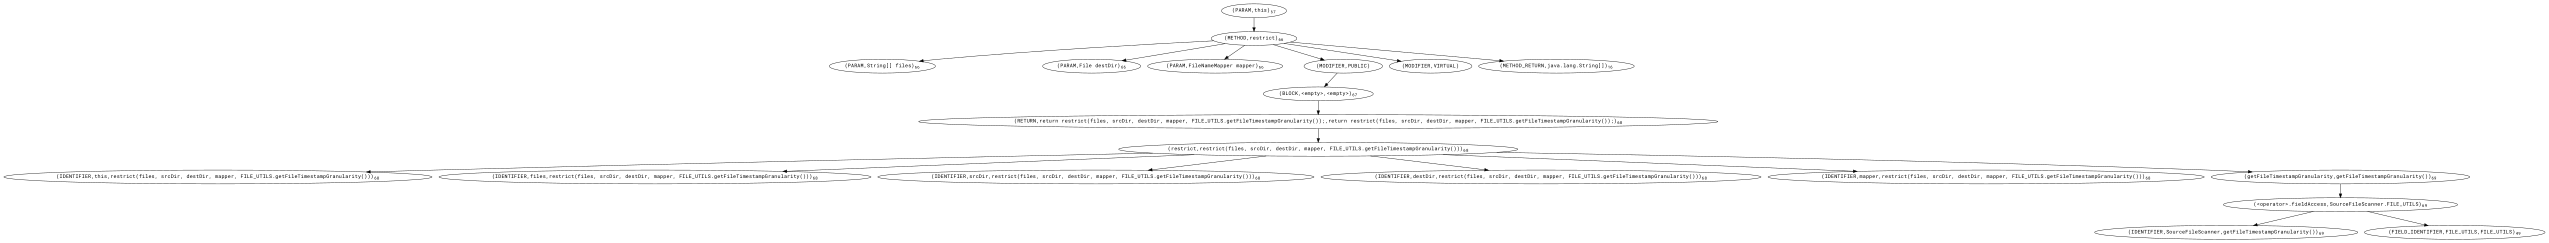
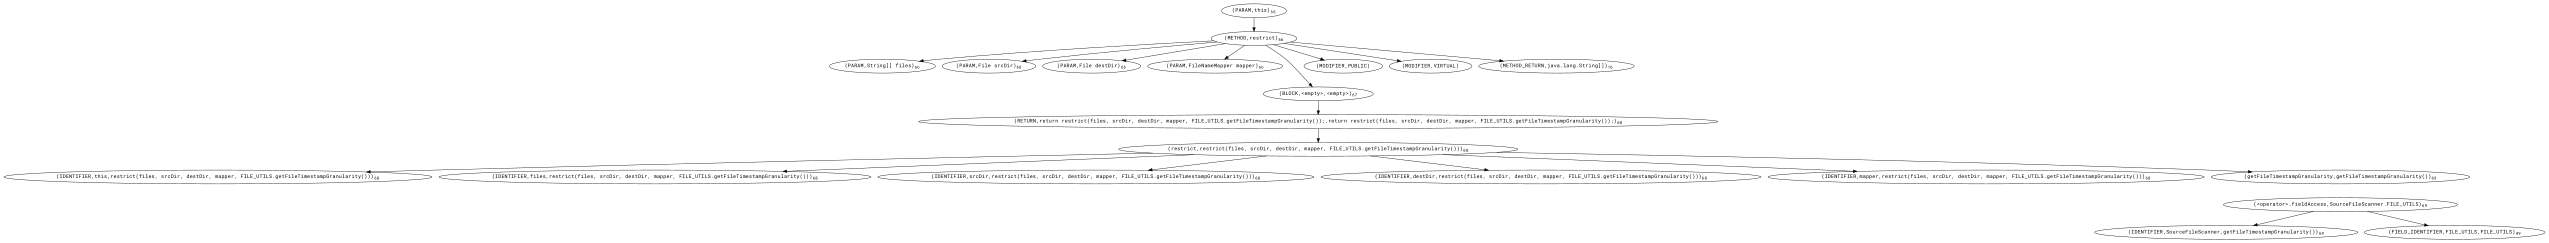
node "(PARAM,this)": text "67" -> "66"
node "(PARAM,File srcDir)": added
edge "(MODIFIER,PUBLIC)" -> "(BLOCK,<empty>,<empty>)": now "(METHOD,restrict)" -> "(BLOCK,<empty>,<empty>)"
edge "(getFileTimestampGranularity,getFileTimestampGranularity())" -> "(<operator>.fieldAccess,SourceFileScanner.FILE_UTILS)": removed
